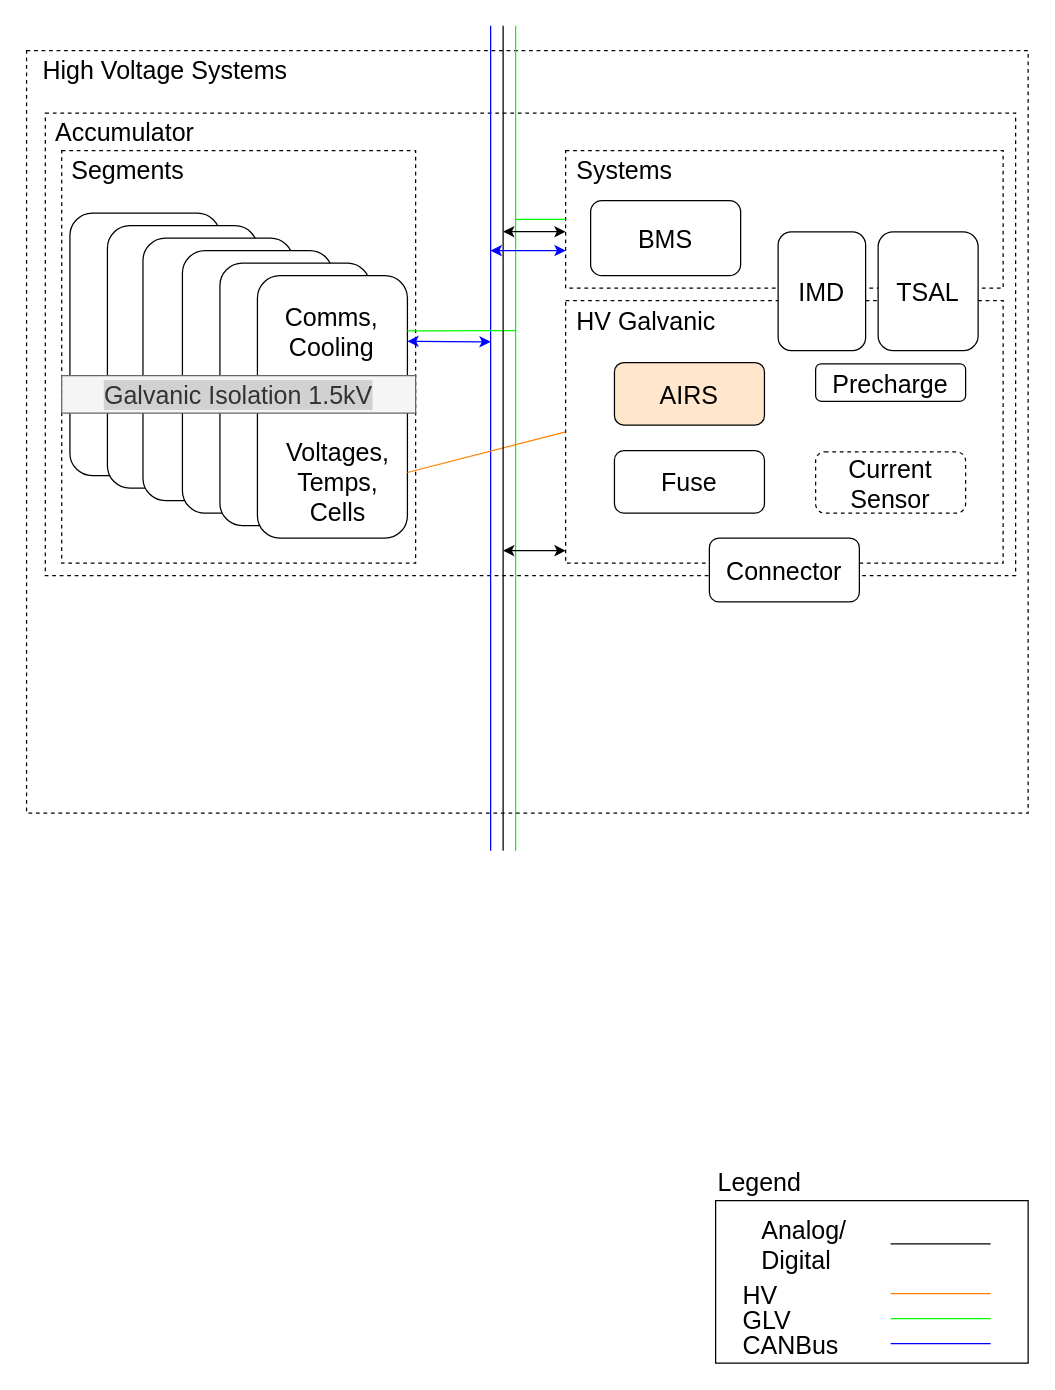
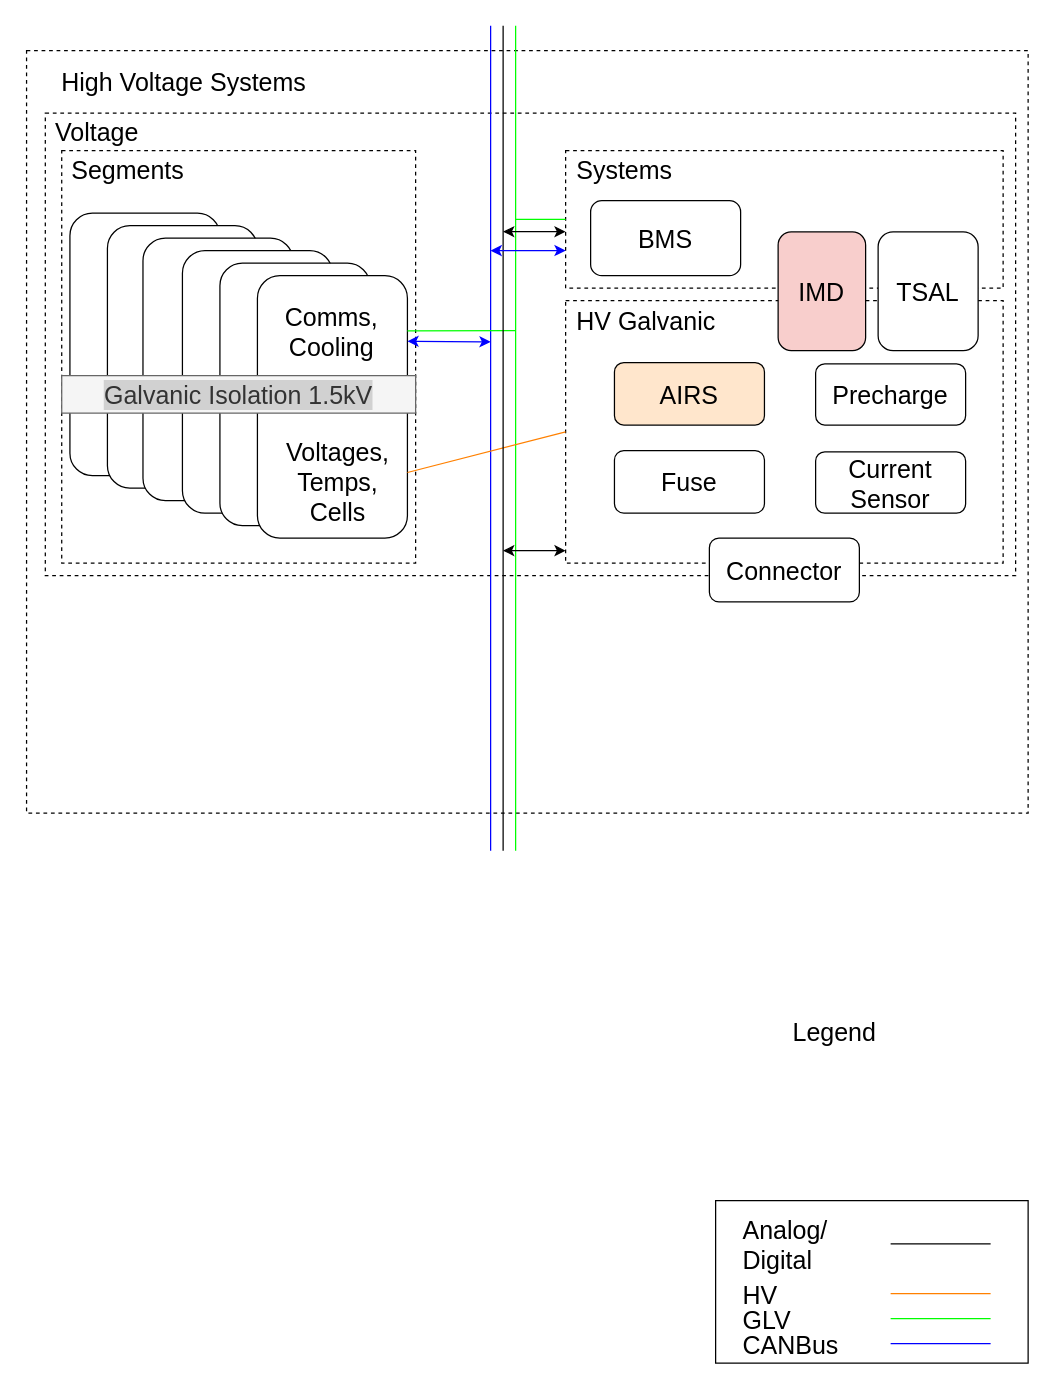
node "High Voltage Systems": moved (253, 69) -> (272, 82)
node "Accumulator": label "Accumulator" -> "Voltage"
node "IMD": fillcolor #ffffff -> #f8cecc
node "Precharge": size 150x38 -> 150x61
node "Current Sensor": style dashed -> solid
node "Legend": moved (753, 1182) -> (828, 1032)
node "Analog/ Digital": moved (797, 1244) -> (778, 1244)
